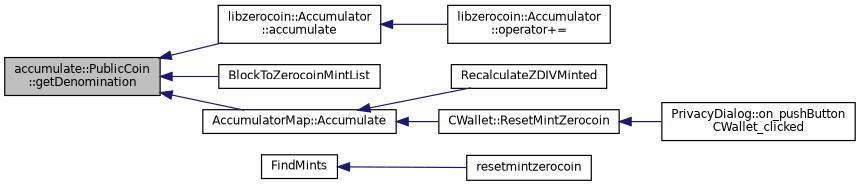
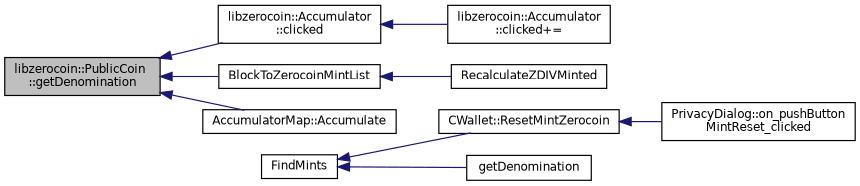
node "libzerocoin::Accumulator ::accumulate": label "libzerocoin::Accumulator ::accumulate" -> "libzerocoin::Accumulator ::clicked"
node "libzerocoin::Accumulator ::operator+=": label "libzerocoin::Accumulator ::operator+=" -> "libzerocoin::Accumulator ::clicked+="
node "accumulate::PublicCoin ::getDenomination": label "accumulate::PublicCoin ::getDenomination" -> "libzerocoin::PublicCoin ::getDenomination"
edge "RecalculateZDIVMinted" -> "AccumulatorMap::Accumulate": now "RecalculateZDIVMinted" -> "BlockToZerocoinMintList"
edge "CWallet::ResetMintZerocoin" -> "AccumulatorMap::Accumulate": now "CWallet::ResetMintZerocoin" -> "FindMints"
node "PrivacyDialog::on_pushButton CWallet_clicked": label "PrivacyDialog::on_pushButton CWallet_clicked" -> "PrivacyDialog::on_pushButton MintReset_clicked"
node "resetmintzerocoin": label "resetmintzerocoin" -> "getDenomination"
